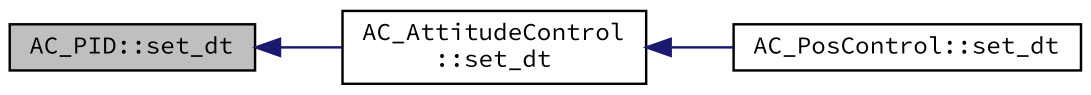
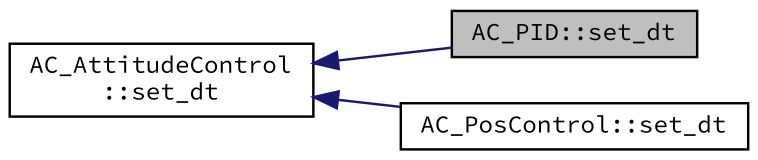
edge "AC_AttitudeControl ::set_dt" -> "AC_PID::set_dt": reversed
